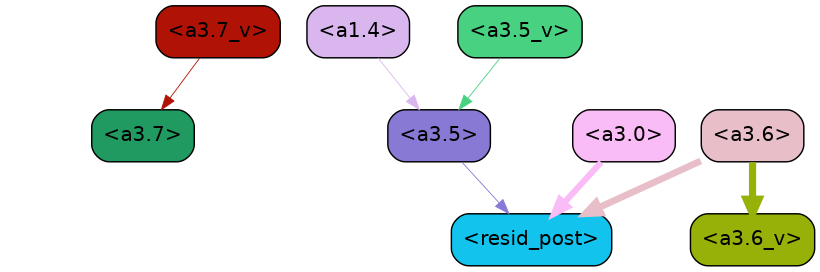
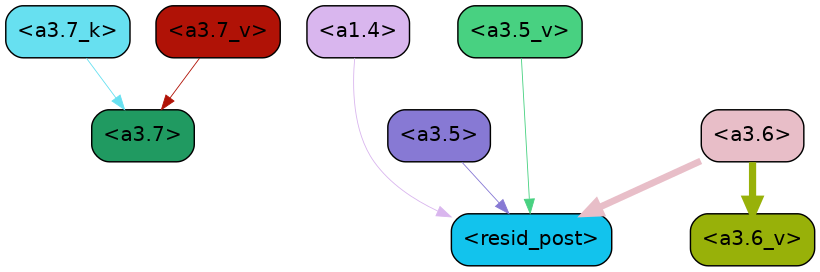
node "<a3.7_k>": added
edge "<a1.4>" -> "<a3.5>": now "<a1.4>" -> "<resid_post>"
edge "<a3.5_v>" -> "<a3.5>": now "<a3.5_v>" -> "<resid_post>"
node "<a3.0>": removed
